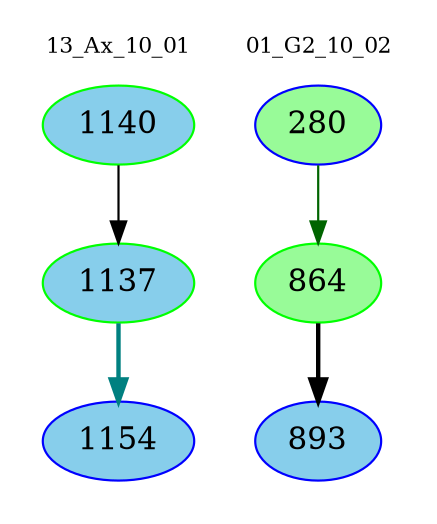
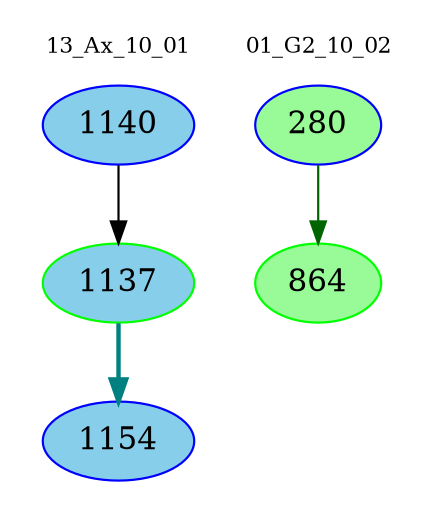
node "1140": color green -> blue
node "893": removed
